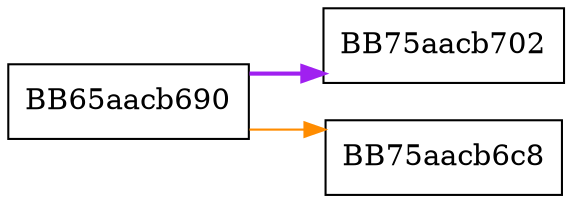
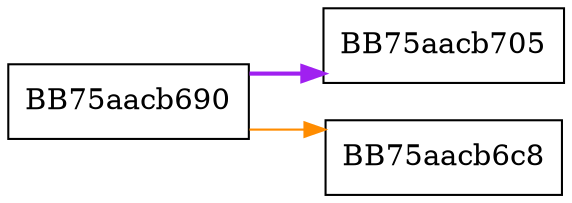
node "BB75aacb702": label "BB75aacb702" -> "BB75aacb705"
node "BB65aacb690": label "BB65aacb690" -> "BB75aacb690"
